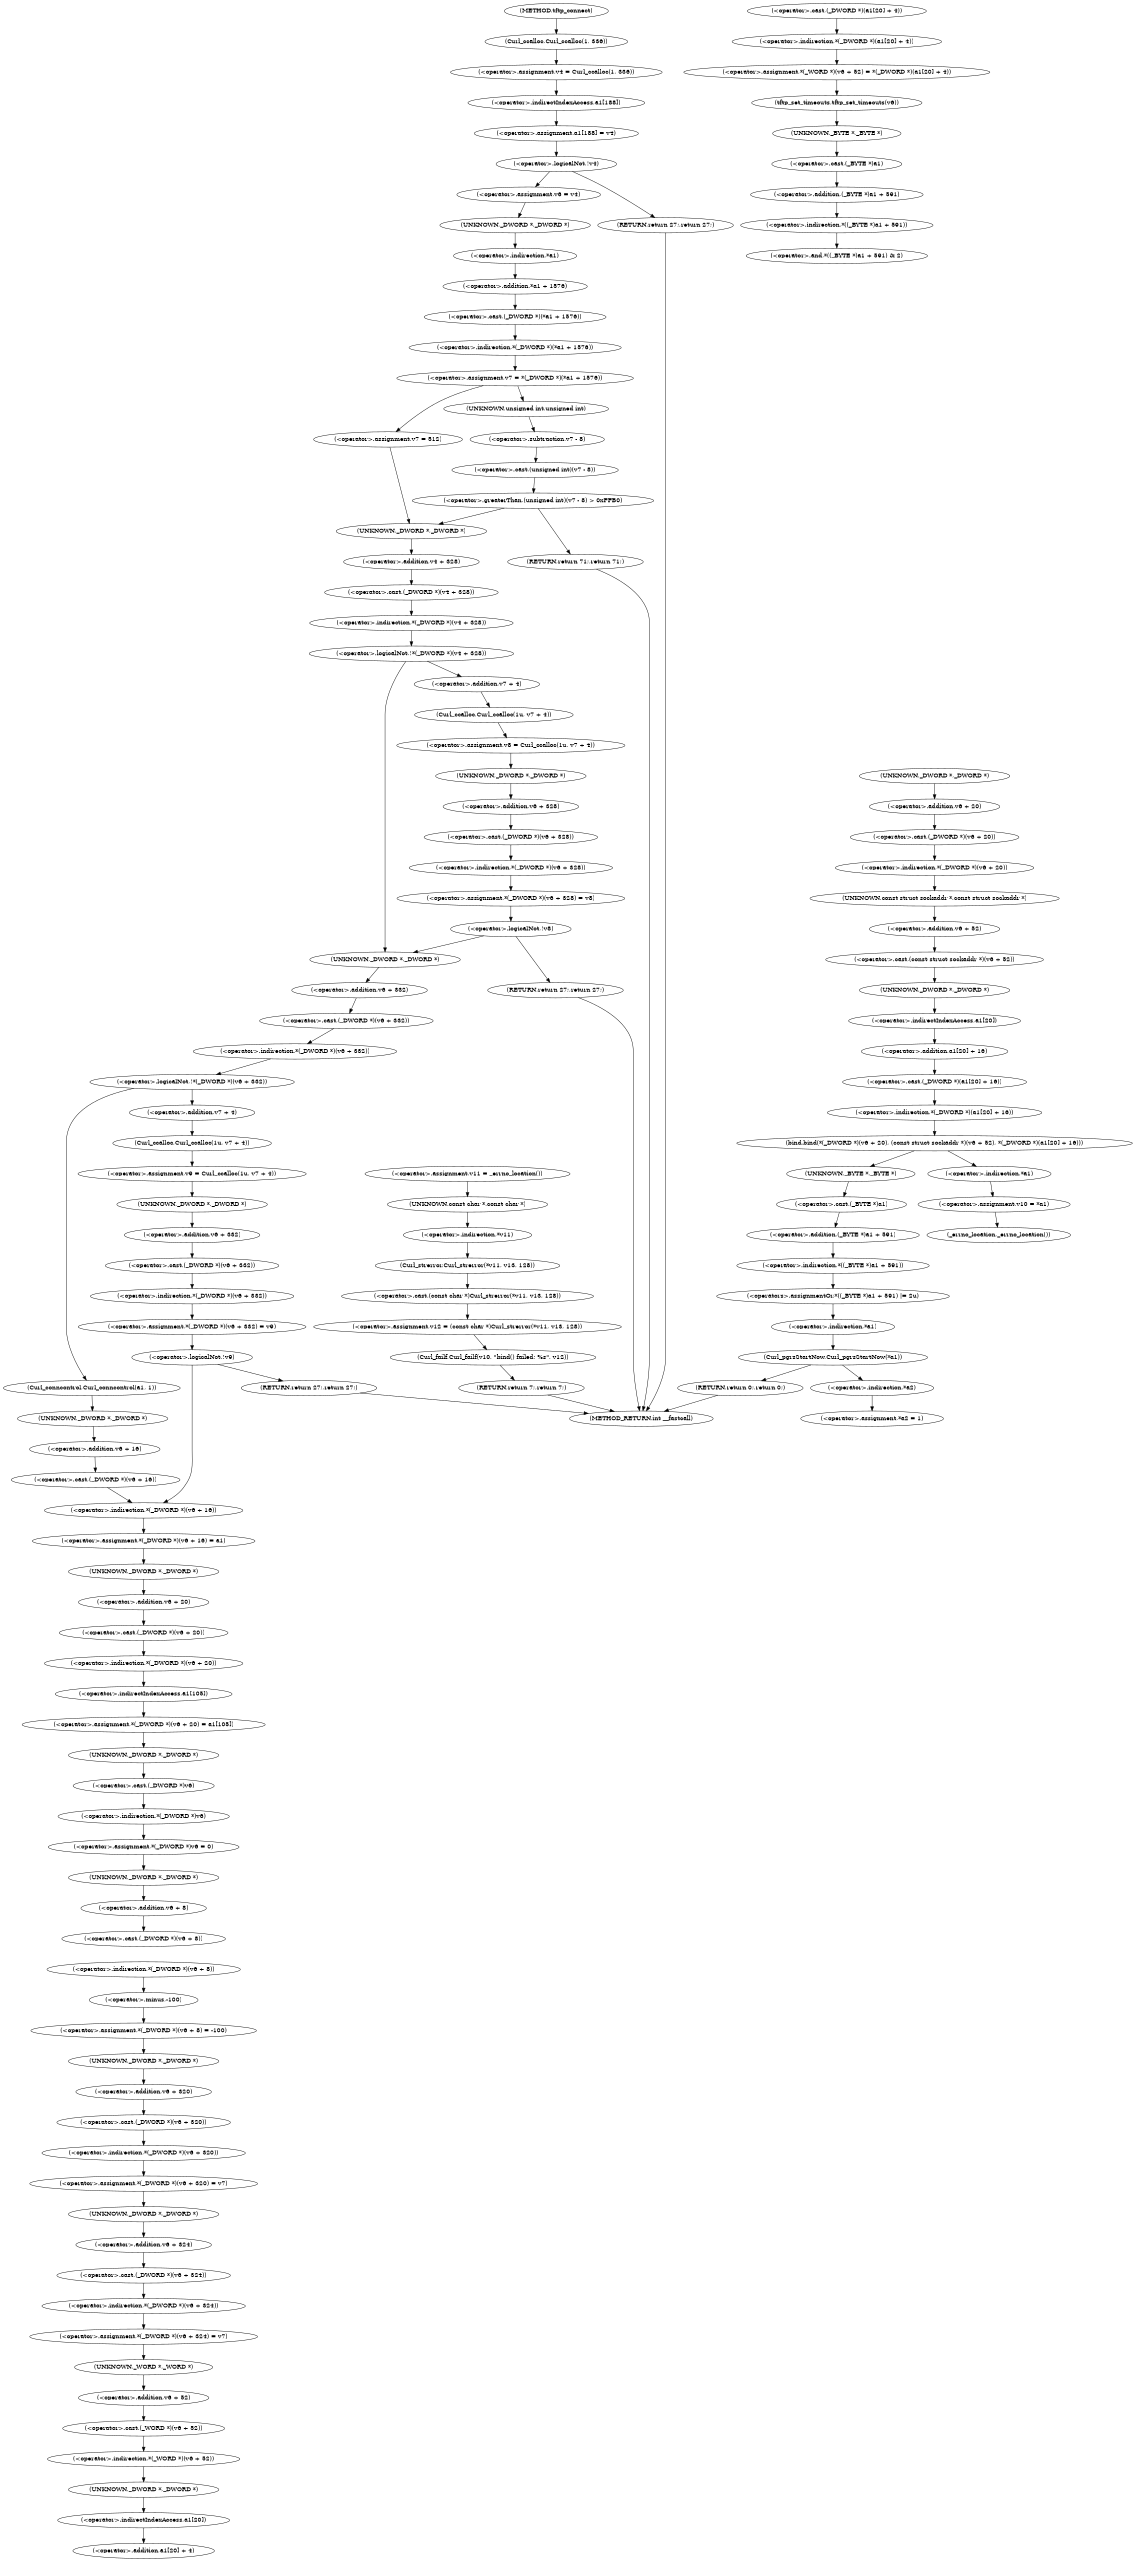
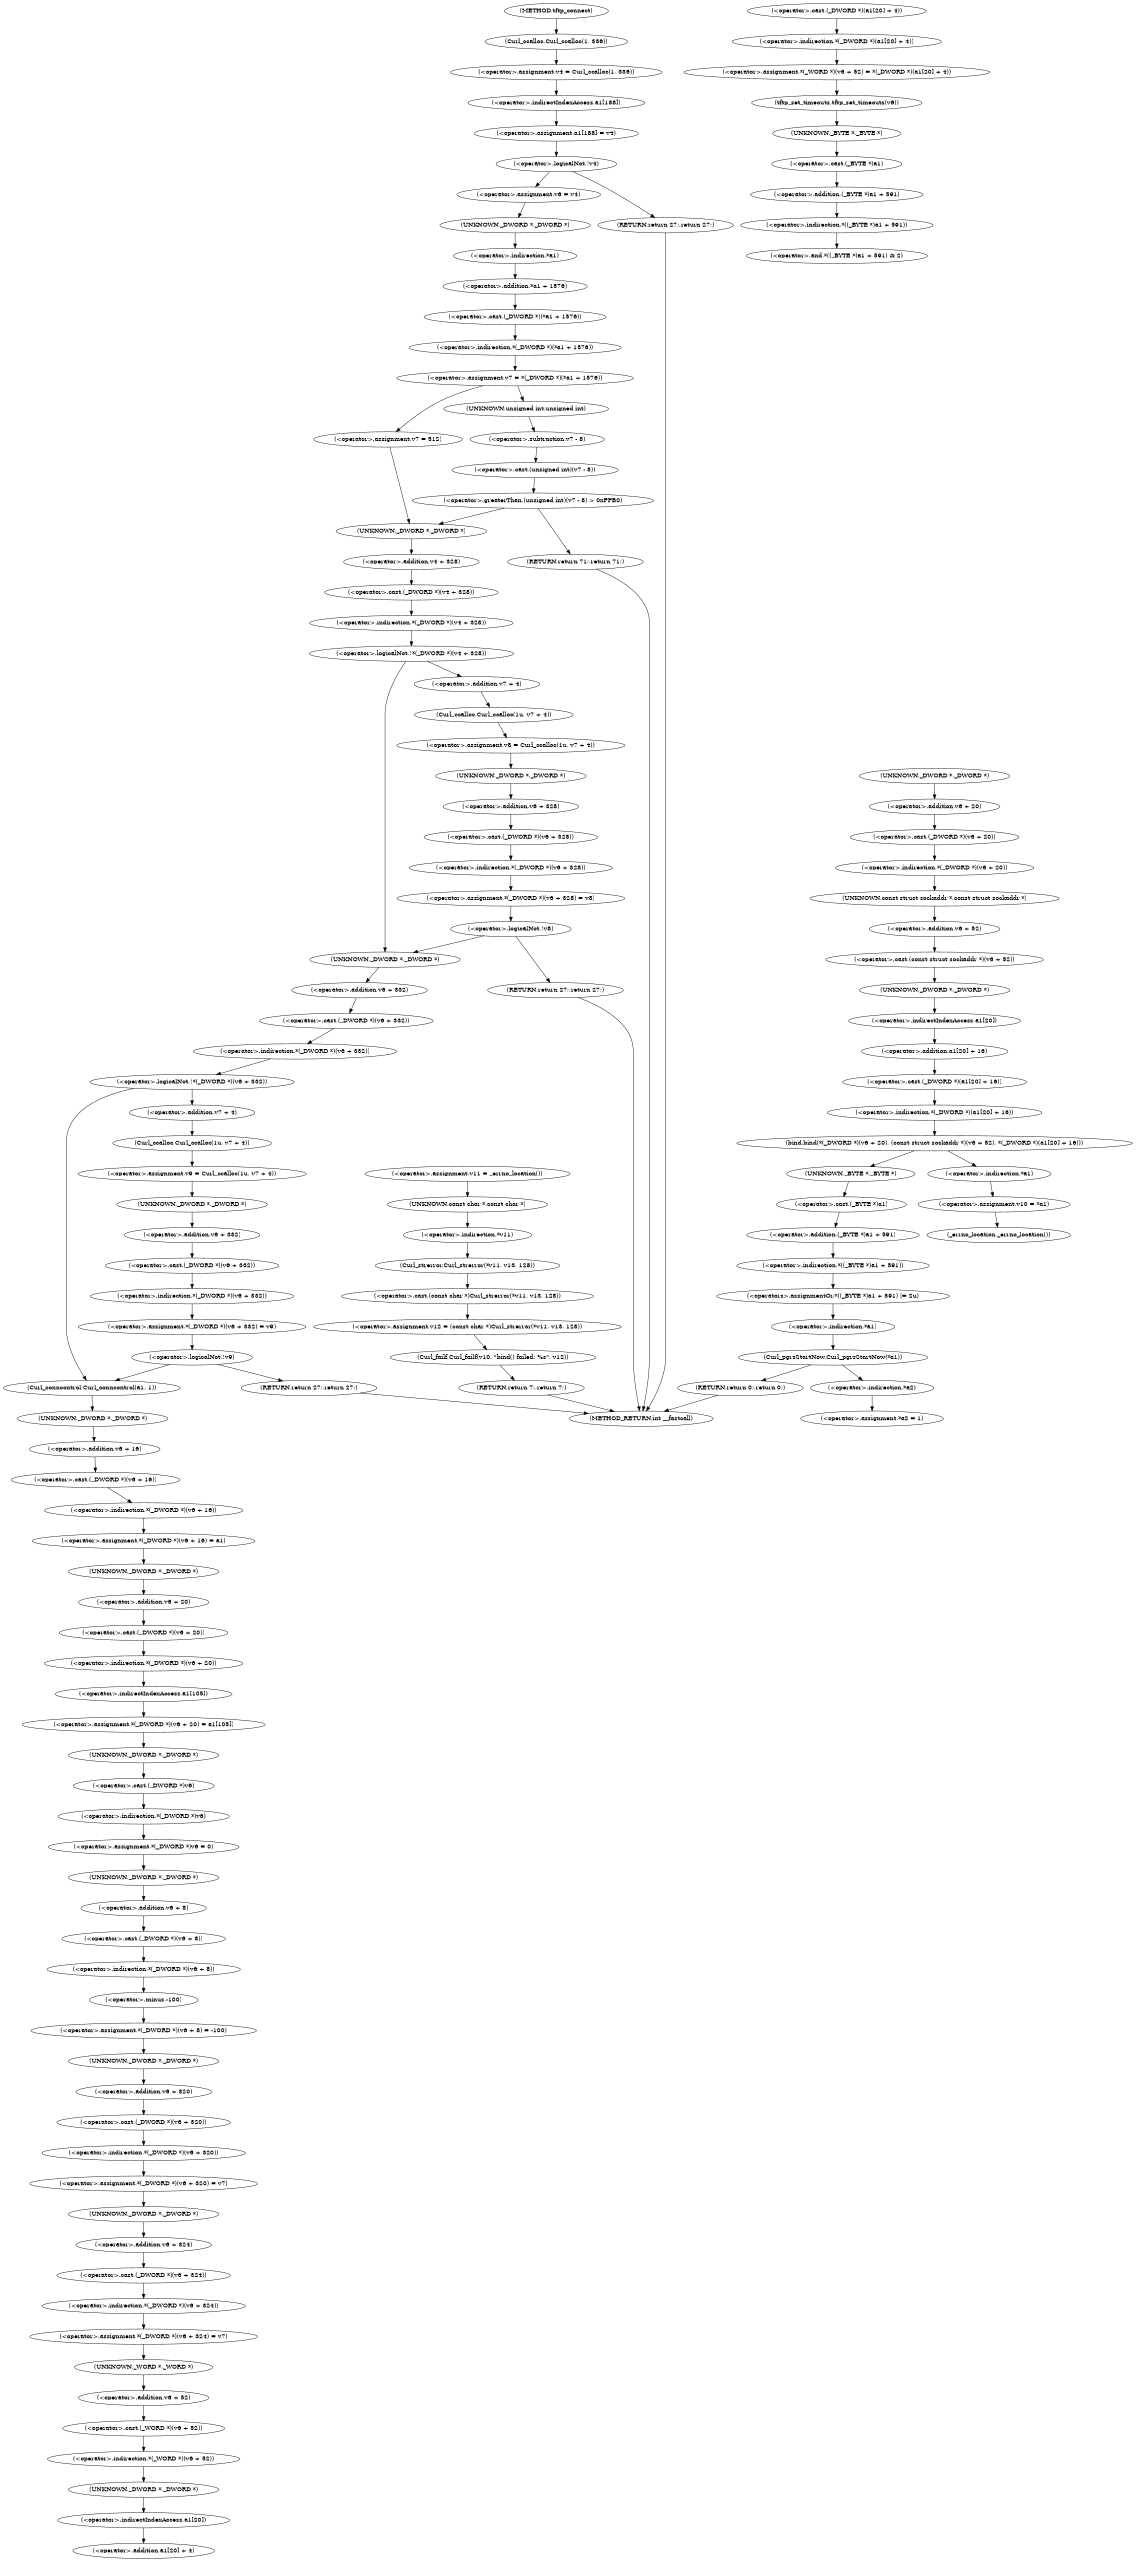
edge "(<operator>.logicalNot,!v9)" -> "(<operator>.indirection,*(_DWORD *)(v6 + 16))": now "(<operator>.logicalNot,!v9)" -> "(Curl_conncontrol,Curl_conncontrol(a1, 1))"
edge "(<operator>.cast,(_DWORD *)(v6 + 8))" -> "(<operator>.indirection,*(_DWORD *)(v6 + 8))": added
